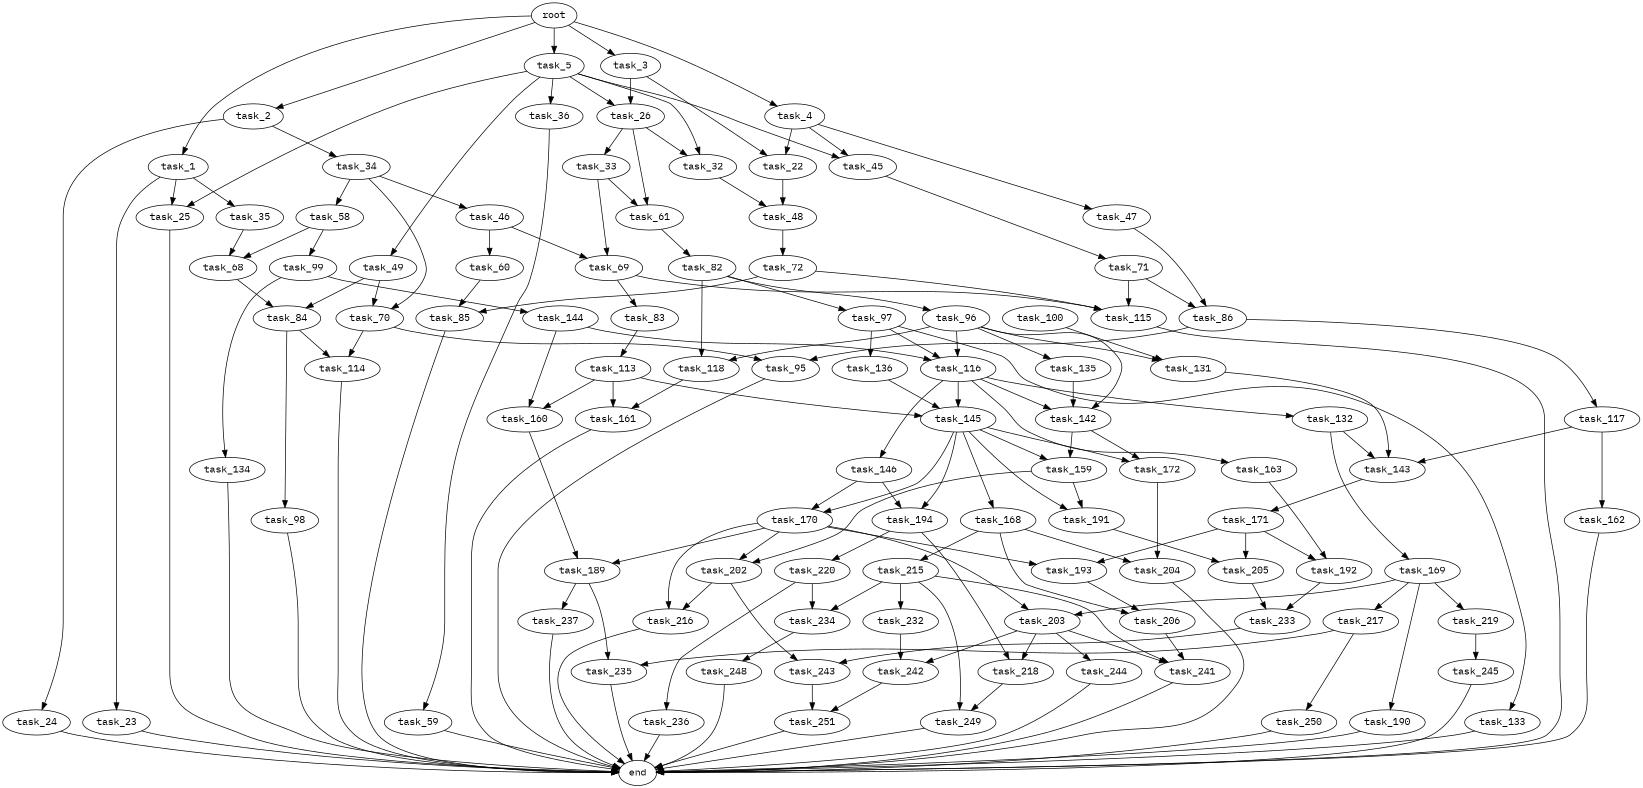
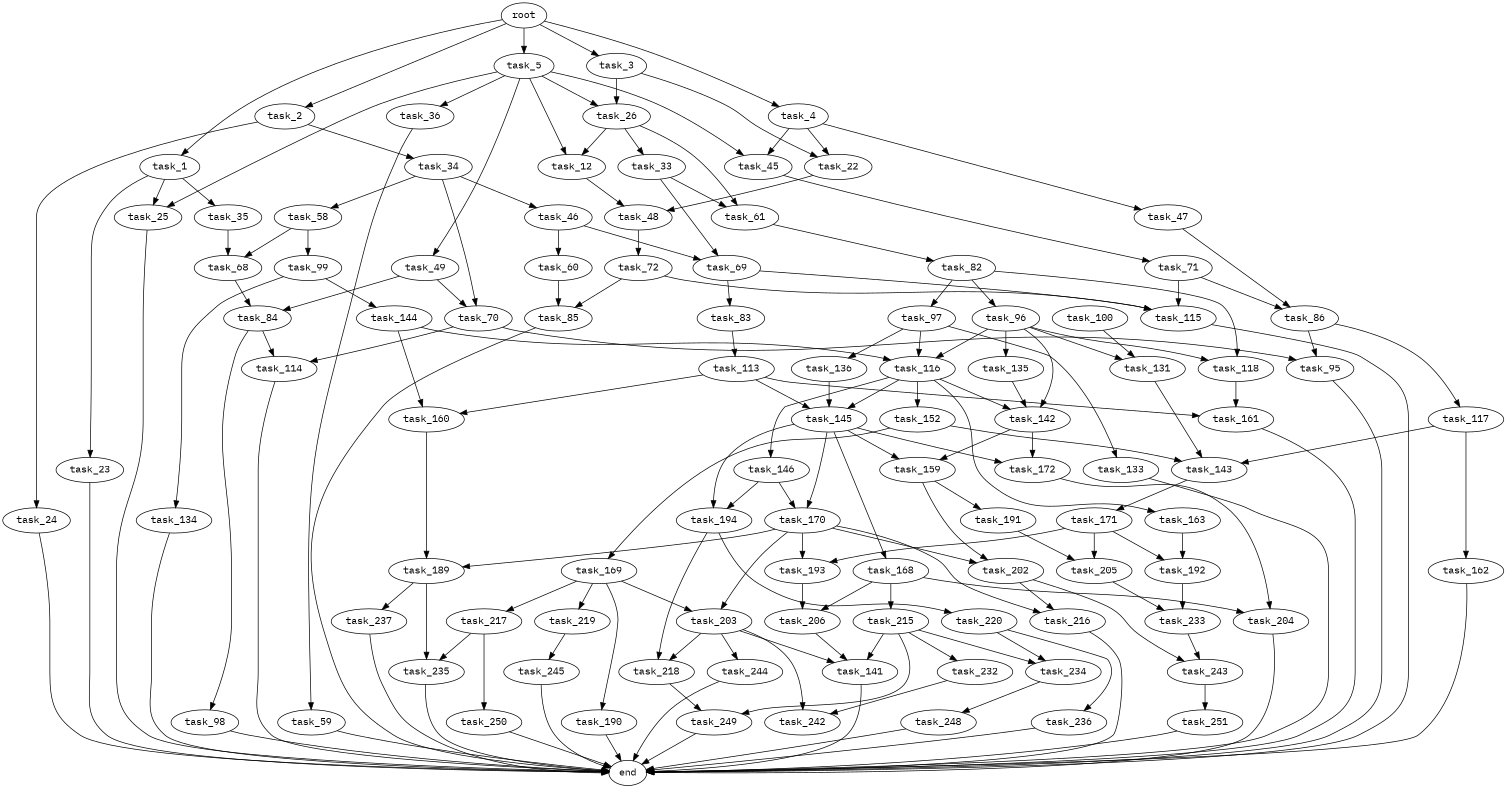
node "task_32": label "task_32" -> "task_12"
node "task_132": label "task_132" -> "task_152"
edge "task_145" -> "task_191": removed
node "task_241": label "task_241" -> "task_141"
edge "task_242" -> "task_251": removed
